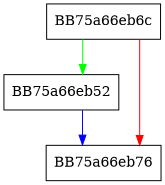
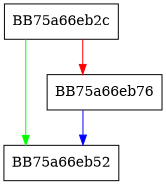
node "BB75a66eb6c": label "BB75a66eb6c" -> "BB75a66eb2c"
edge "BB75a66eb52" -> "BB75a66eb76": reversed
